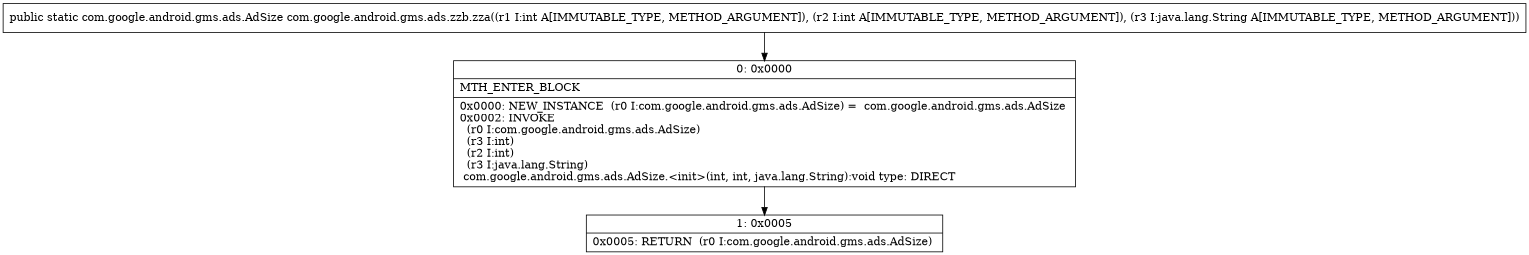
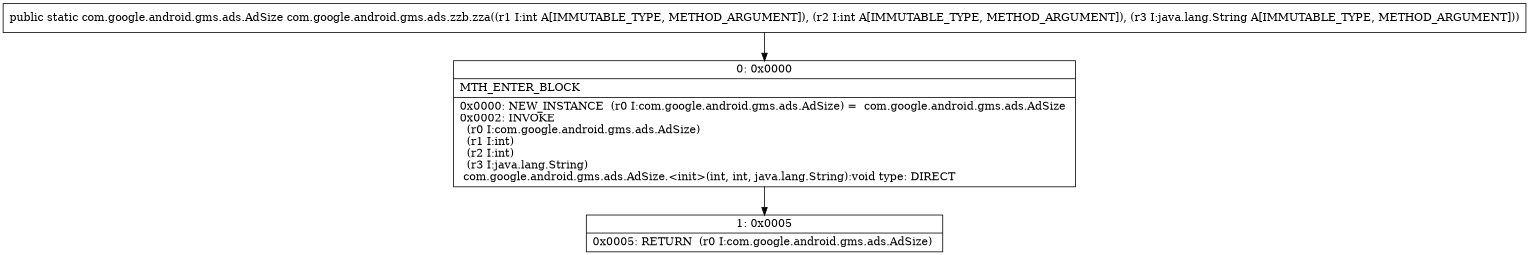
node "0: 0x0000": text "(r3 I:int)" -> "(r1 I:int)"
